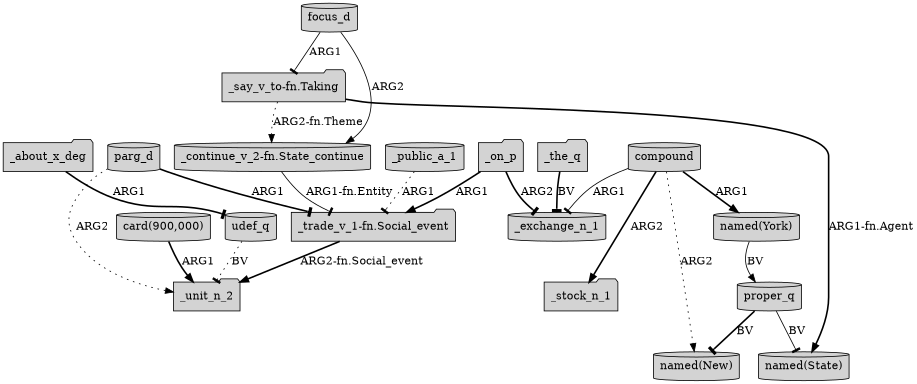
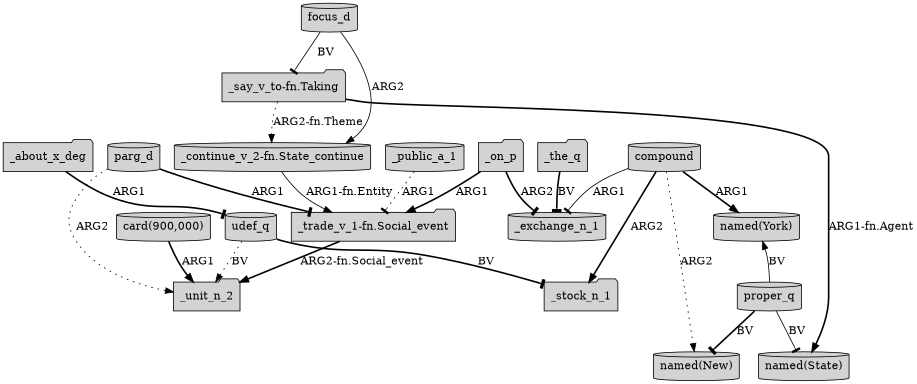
edge "focus_d" -> "_say_v_to-fn.Taking": label "ARG1" -> "BV"
edge "_continue_v_2-fn.State_continue" -> "_trade_v_1-fn.Social_event": arrowhead tee -> normal
edge "udef_q" -> "_stock_n_1": added, label "BV"
edge "udef_q" -> "_unit_n_2": arrowhead tee -> normal
edge "named(York)" -> "proper_q": reversed
